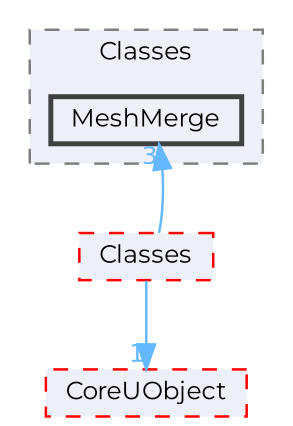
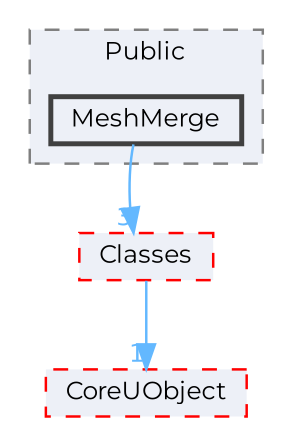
cluster "Classes": label "Classes" -> "Public"
edge "Classes" -> "MeshMerge": reversed
